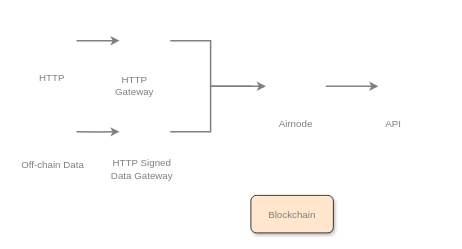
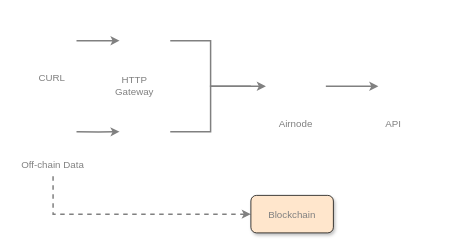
node "HTTP": label "HTTP" -> "CURL"
node "HTTP Signed Data Gateway": removed
edge "Off-chain Data" -> "Blockchain": added
